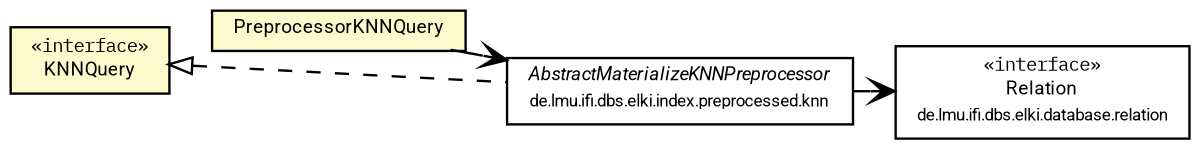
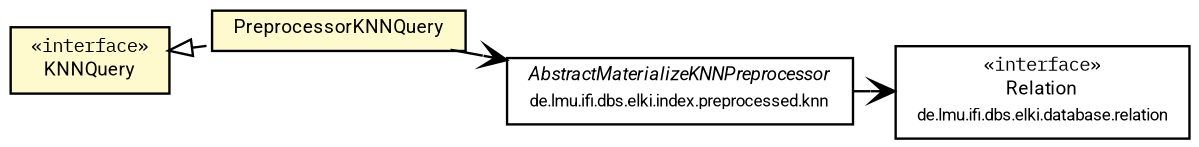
edge "AbstractMaterializeKNNPreprocessor" -> "KNNQuery": now "PreprocessorKNNQuery" -> "KNNQuery"
